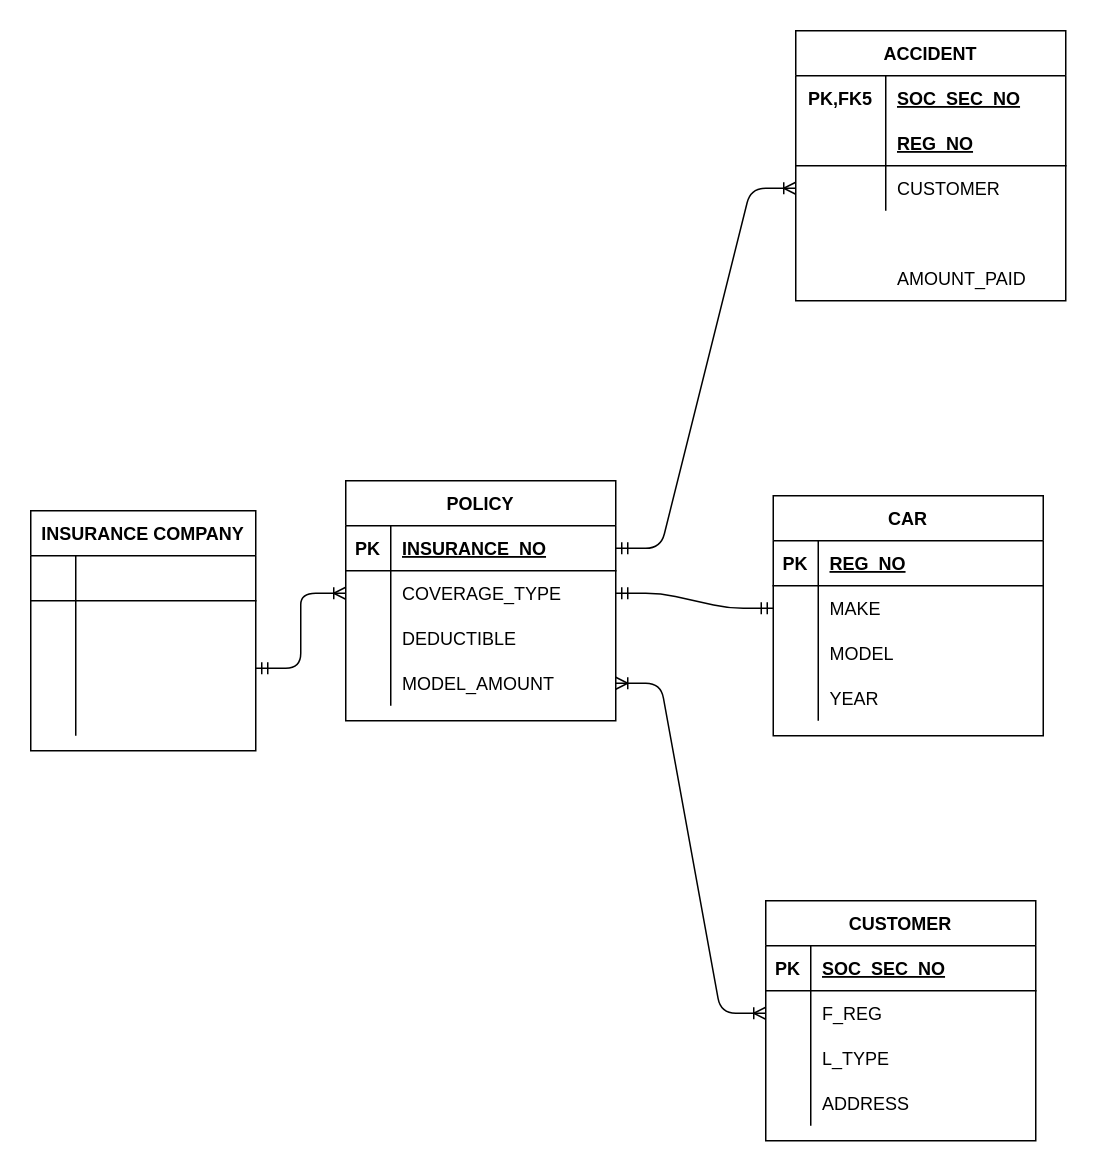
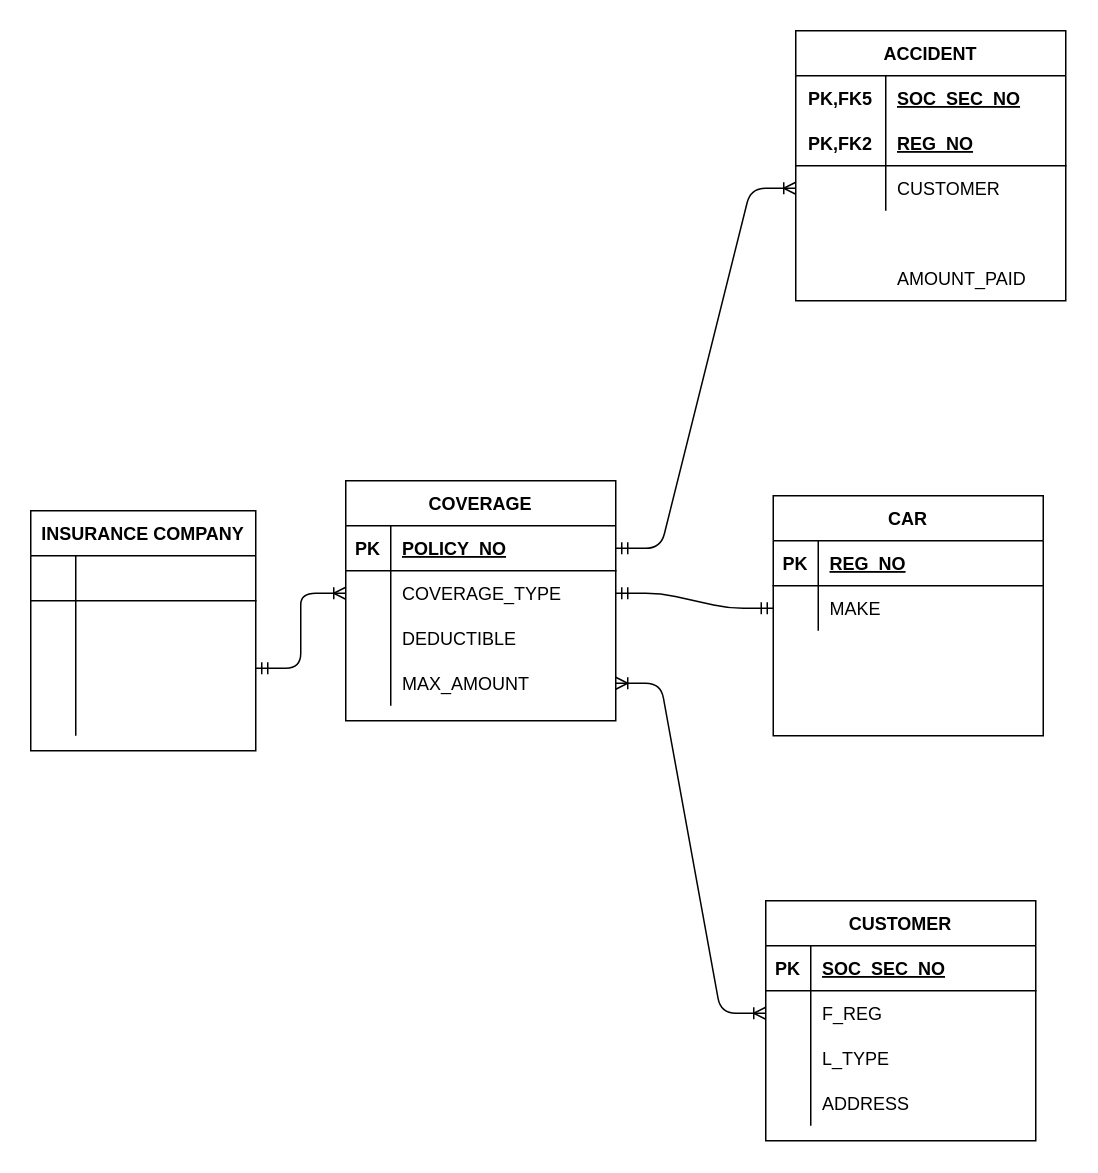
node "PK,FK2": added
node "POLICY": label "POLICY" -> "COVERAGE"
node "INSURANCE_NO": label "INSURANCE_NO" -> "POLICY_NO"
node "MODEL": removed
node "MODEL_AMOUNT": label "MODEL_AMOUNT" -> "MAX_AMOUNT"
node "YEAR": removed
